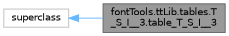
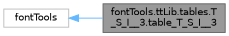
node "superclass": label "superclass" -> "fontTools"
